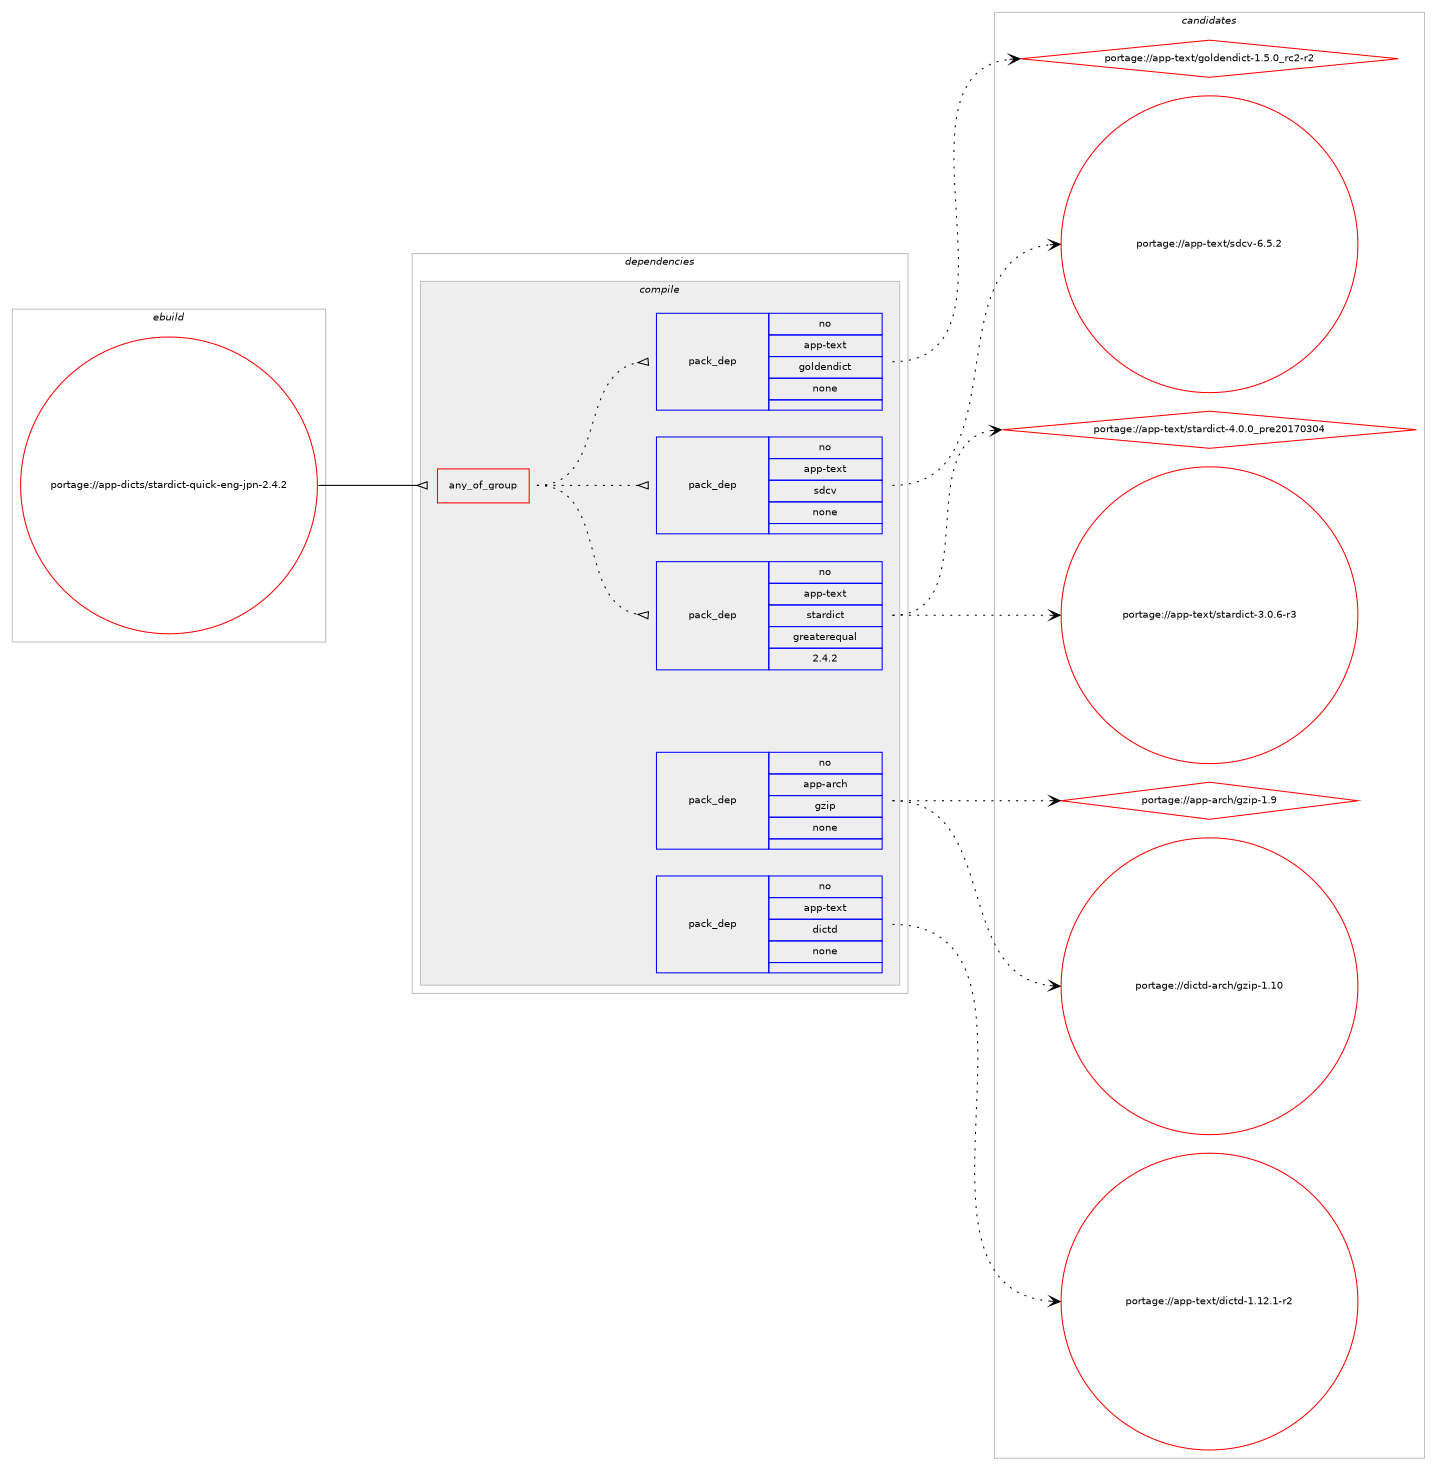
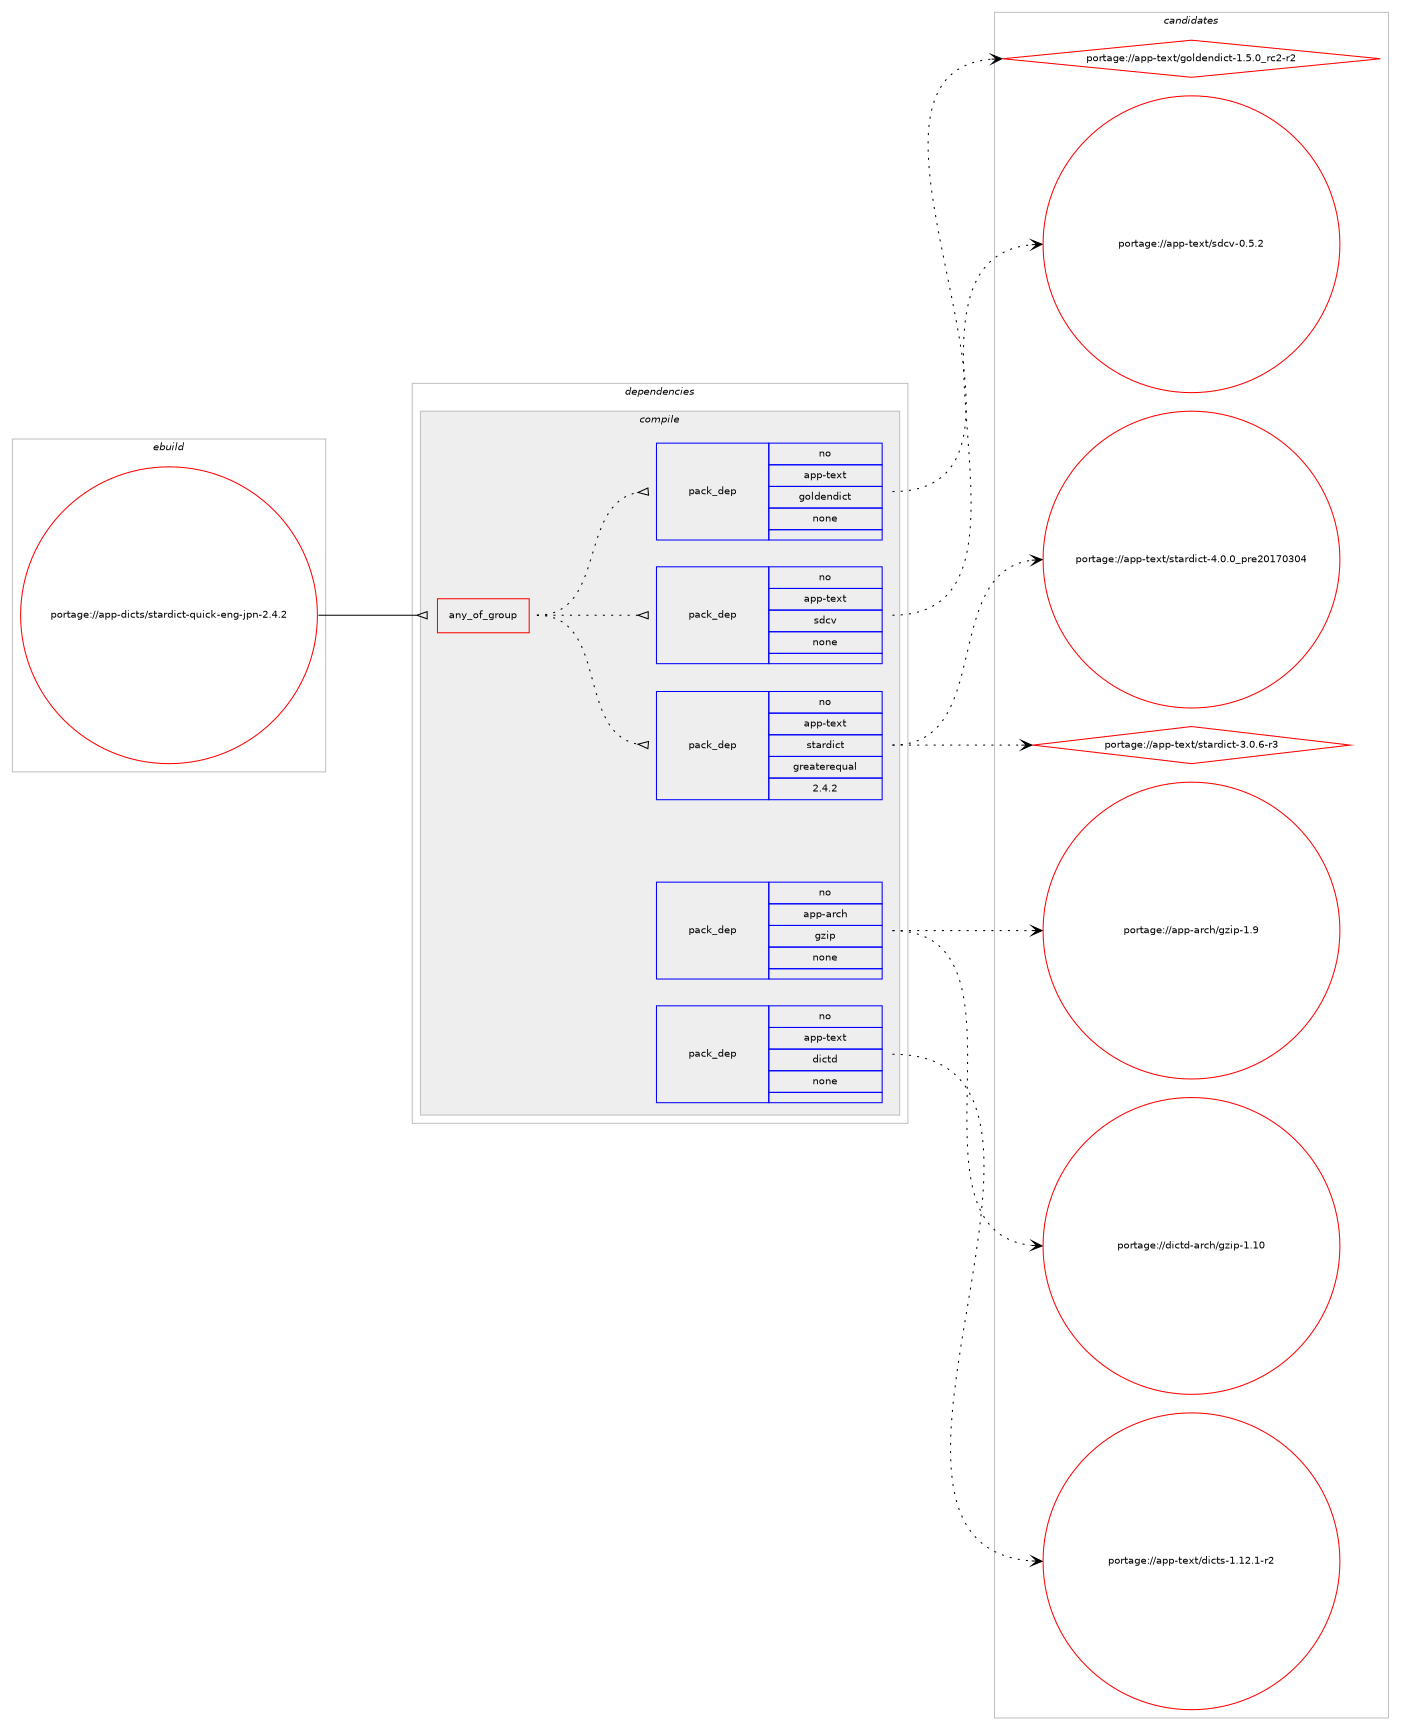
node "portage://app-text/sdcv-6.5.2": label "portage://app-text/sdcv-6.5.2" -> "portage://app-text/sdcv-0.5.2"
node "portage://app-text/stardict-4.0.0_pre20170304": shape diamond -> circle
node "portage://app-text/stardict-3.0.6-r3": shape circle -> diamond
node "portage://app-arch/gzip-1.9": shape diamond -> circle
node "portage://app-text/dictd-1.12.1-r2": label "portage://app-text/dictd-1.12.1-r2" -> "portage://app-text/dicts-1.12.1-r2"
